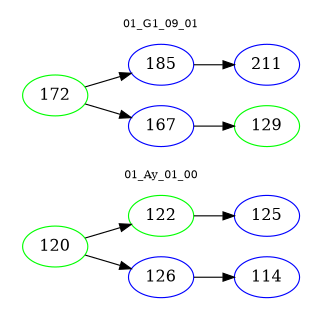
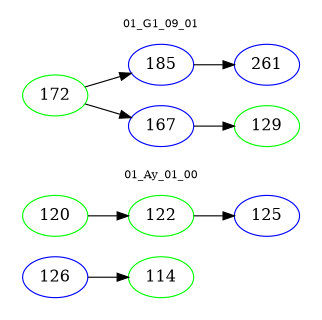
node "211": label "211" -> "261"
edge "120" -> "126": removed
node "114": color blue -> green
